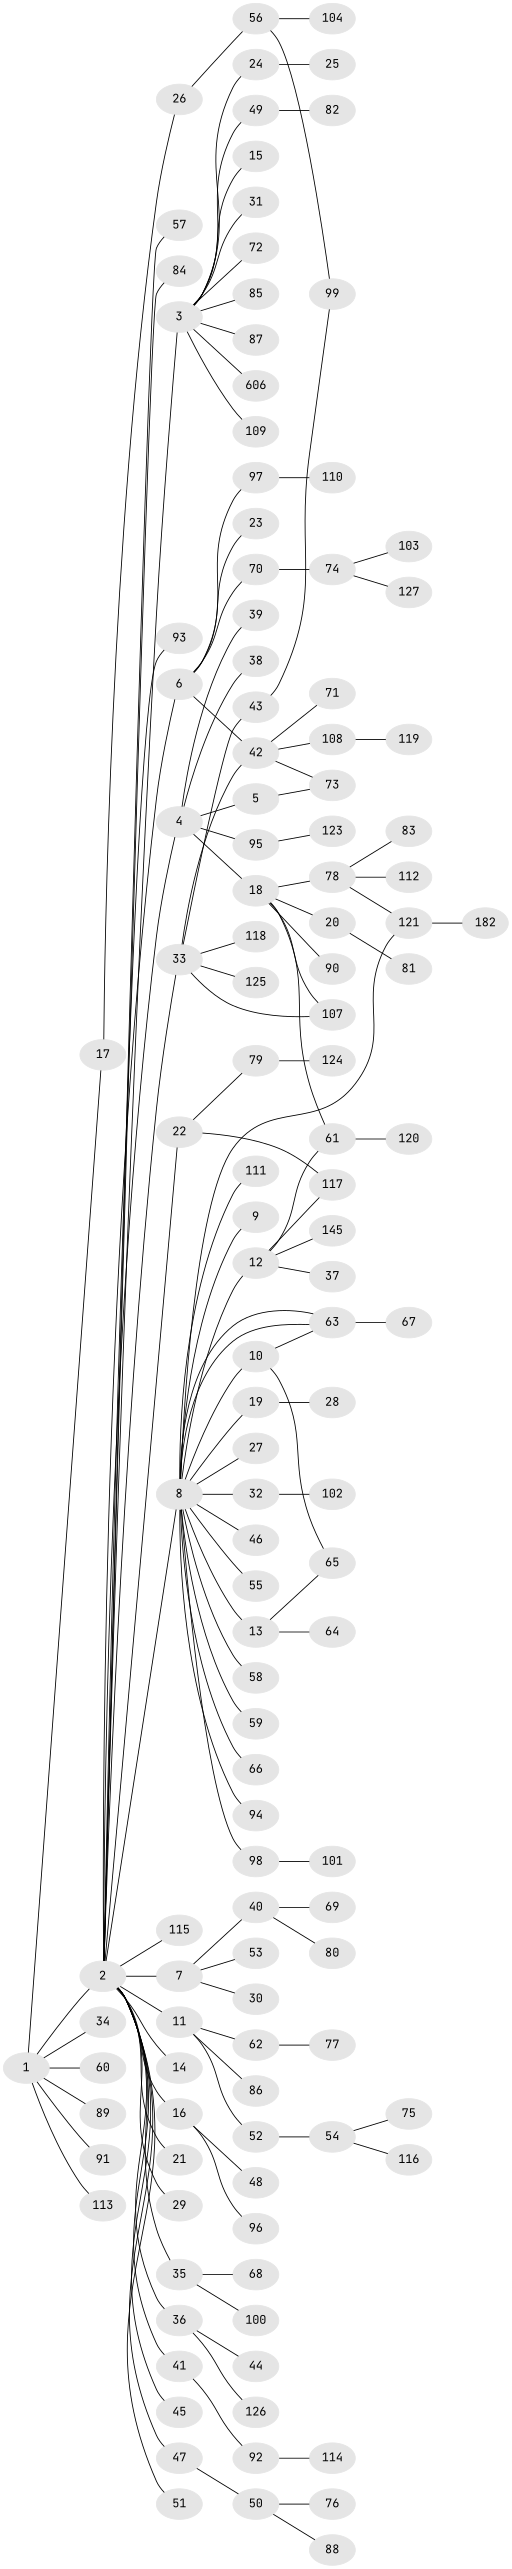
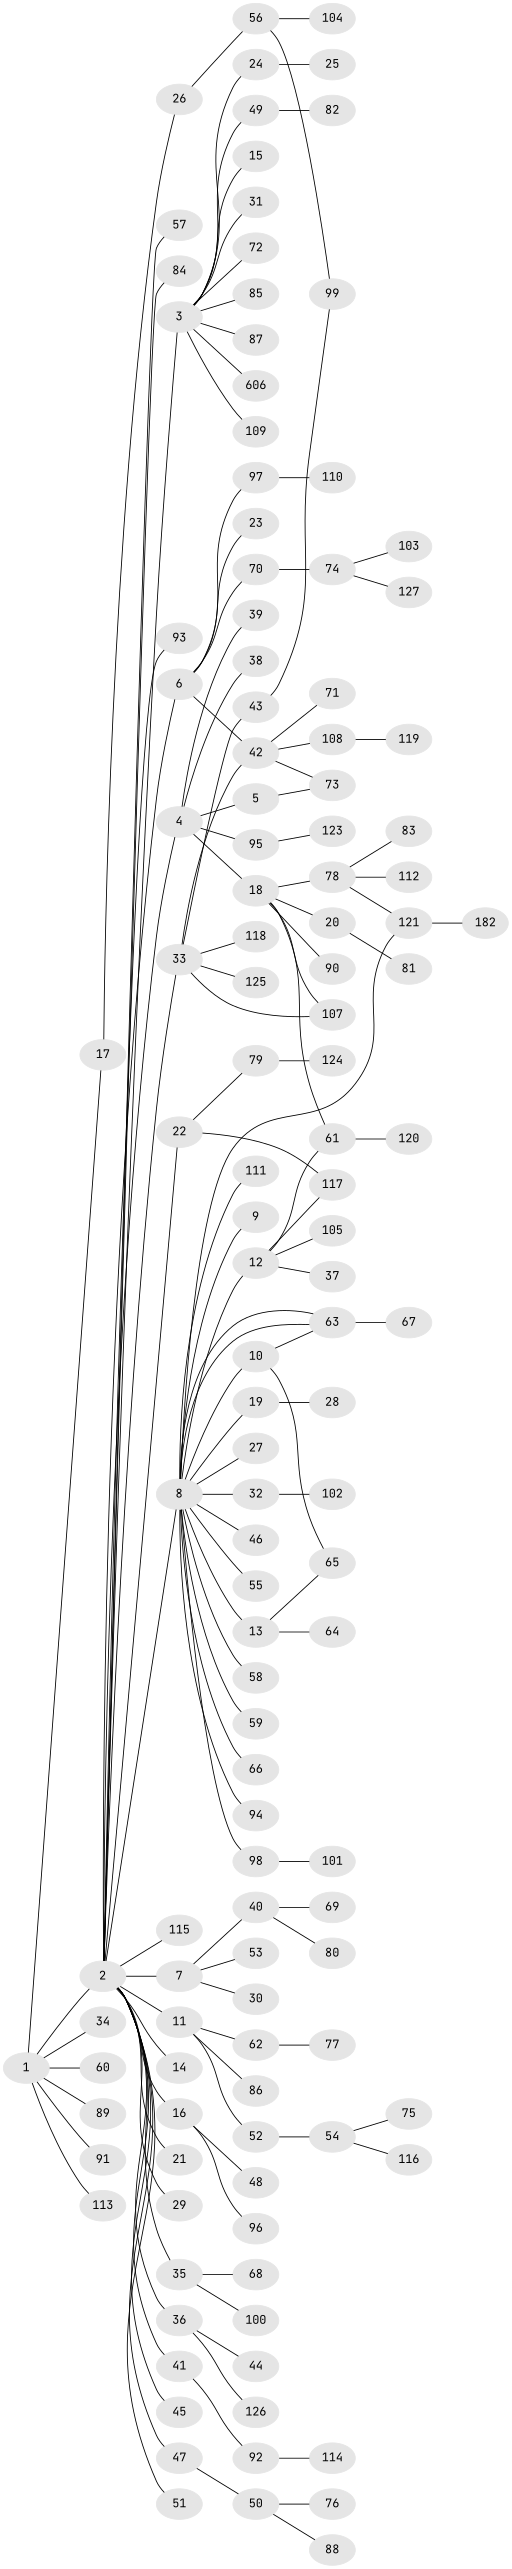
node "145": label "145" -> "105"
